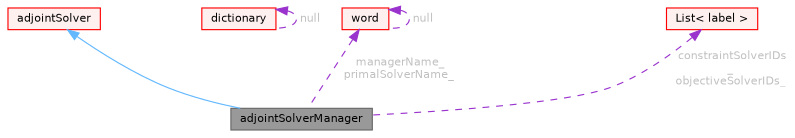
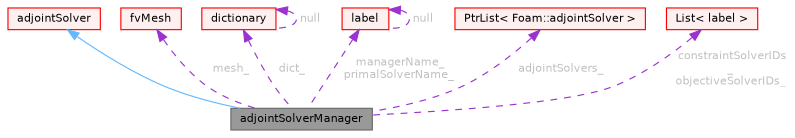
node "fvMesh": added
node "word": label "word" -> "label"
node "PtrList< Foam::adjointSolver >": added
edge "adjointSolverManager" -> "dictionary": added, label "dict_"
